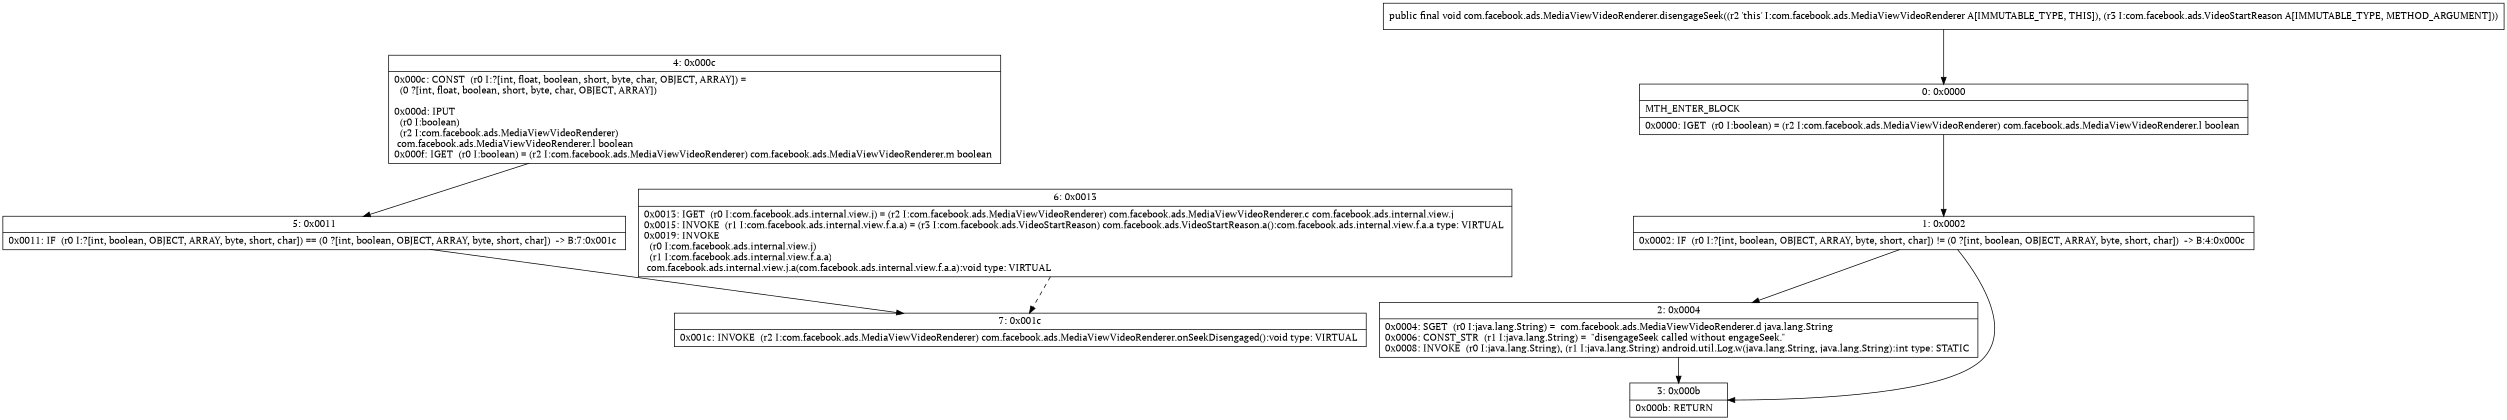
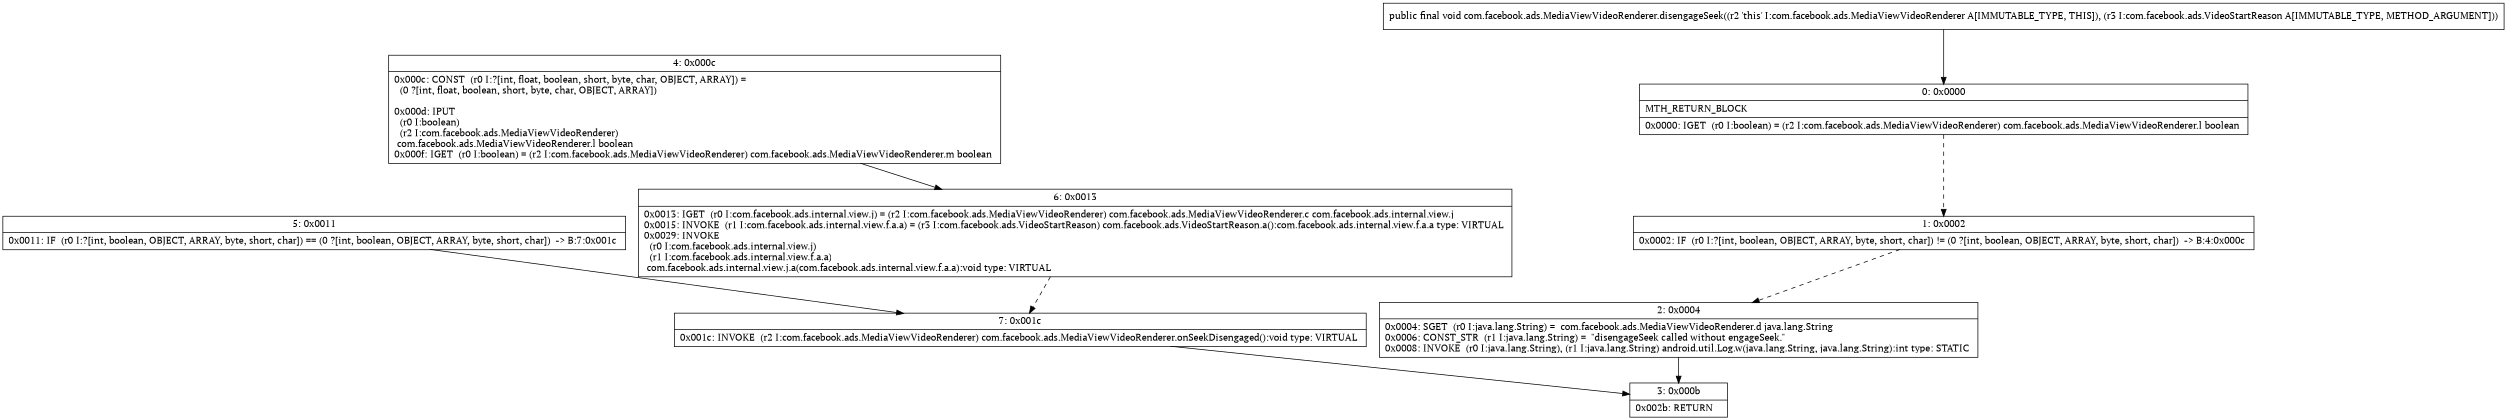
node "0: 0x0000": text "MTH_ENTER_BLOCK" -> "MTH_RETURN_BLOCK"
edge "0: 0x0000" -> "1: 0x0002": style solid -> dashed
edge "4: 0x000c" -> "5: 0x0011": now "4: 0x000c" -> "6: 0x0013"
node "6: 0x0013": text "0x0019: INVOKE" -> "0x0029: INVOKE"
edge "1: 0x0002" -> "2: 0x0004": style solid -> dashed
edge "1: 0x0002" -> "3: 0x000b": now "7: 0x001c" -> "3: 0x000b"
node "3: 0x000b": text "0x000b: RETURN" -> "0x002b: RETURN"
